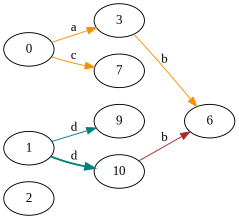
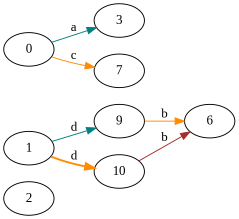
edge "0" -> "3": color darkorange -> teal
edge "3" -> "6": now "9" -> "6"
edge "1" -> "10": color teal -> darkorange
